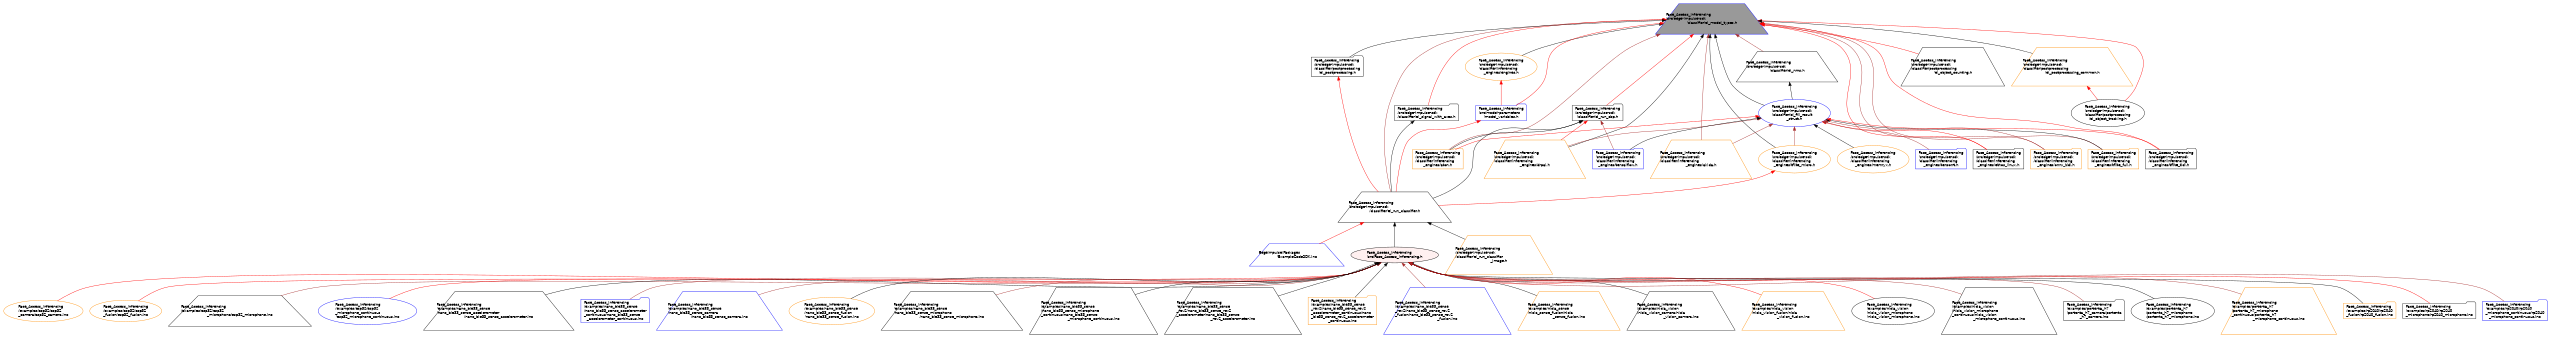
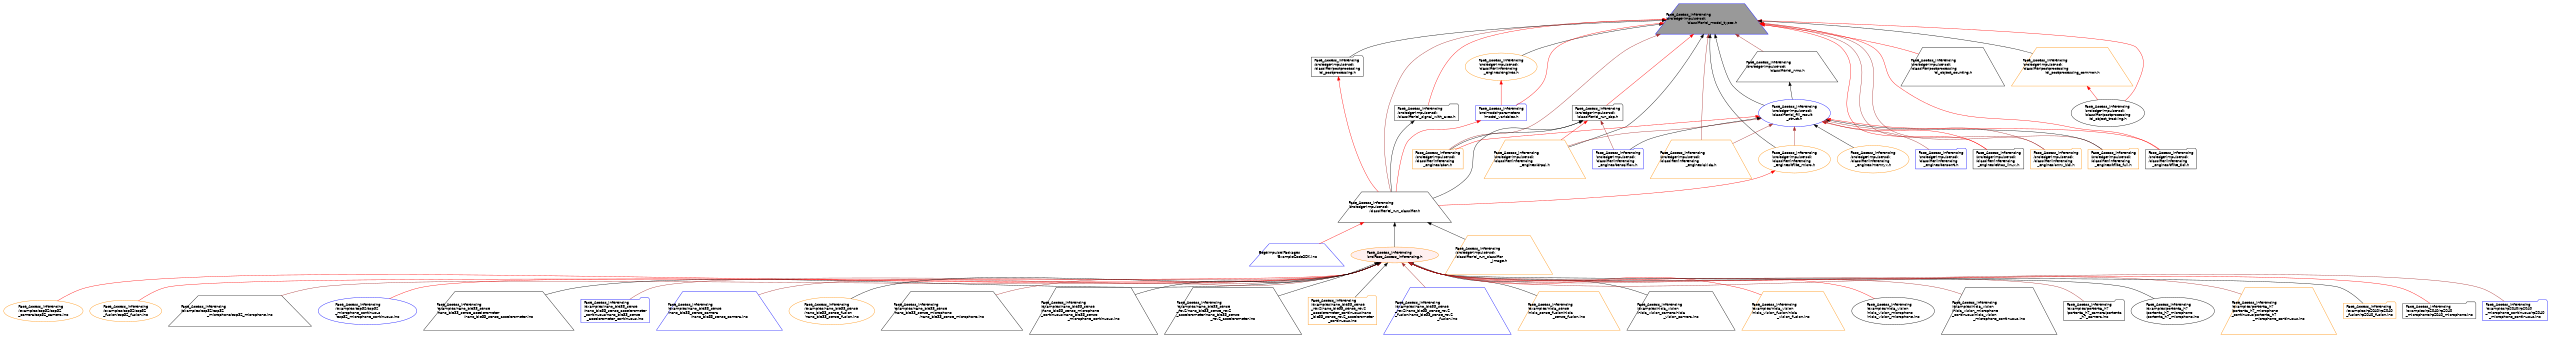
node "Face_Access_inferencing /src/Face_Access_inferencing.h": color black -> darkorange
